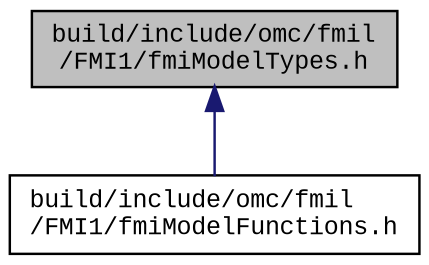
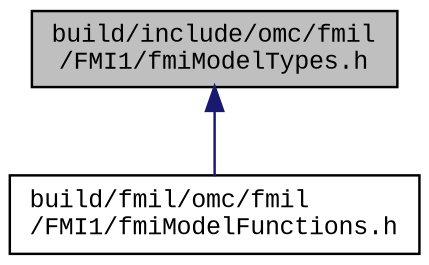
node "build/include/omc/fmil /FMI1/fmiModelFunctions.h": label "build/include/omc/fmil /FMI1/fmiModelFunctions.h" -> "build/fmil/omc/fmil /FMI1/fmiModelFunctions.h"
